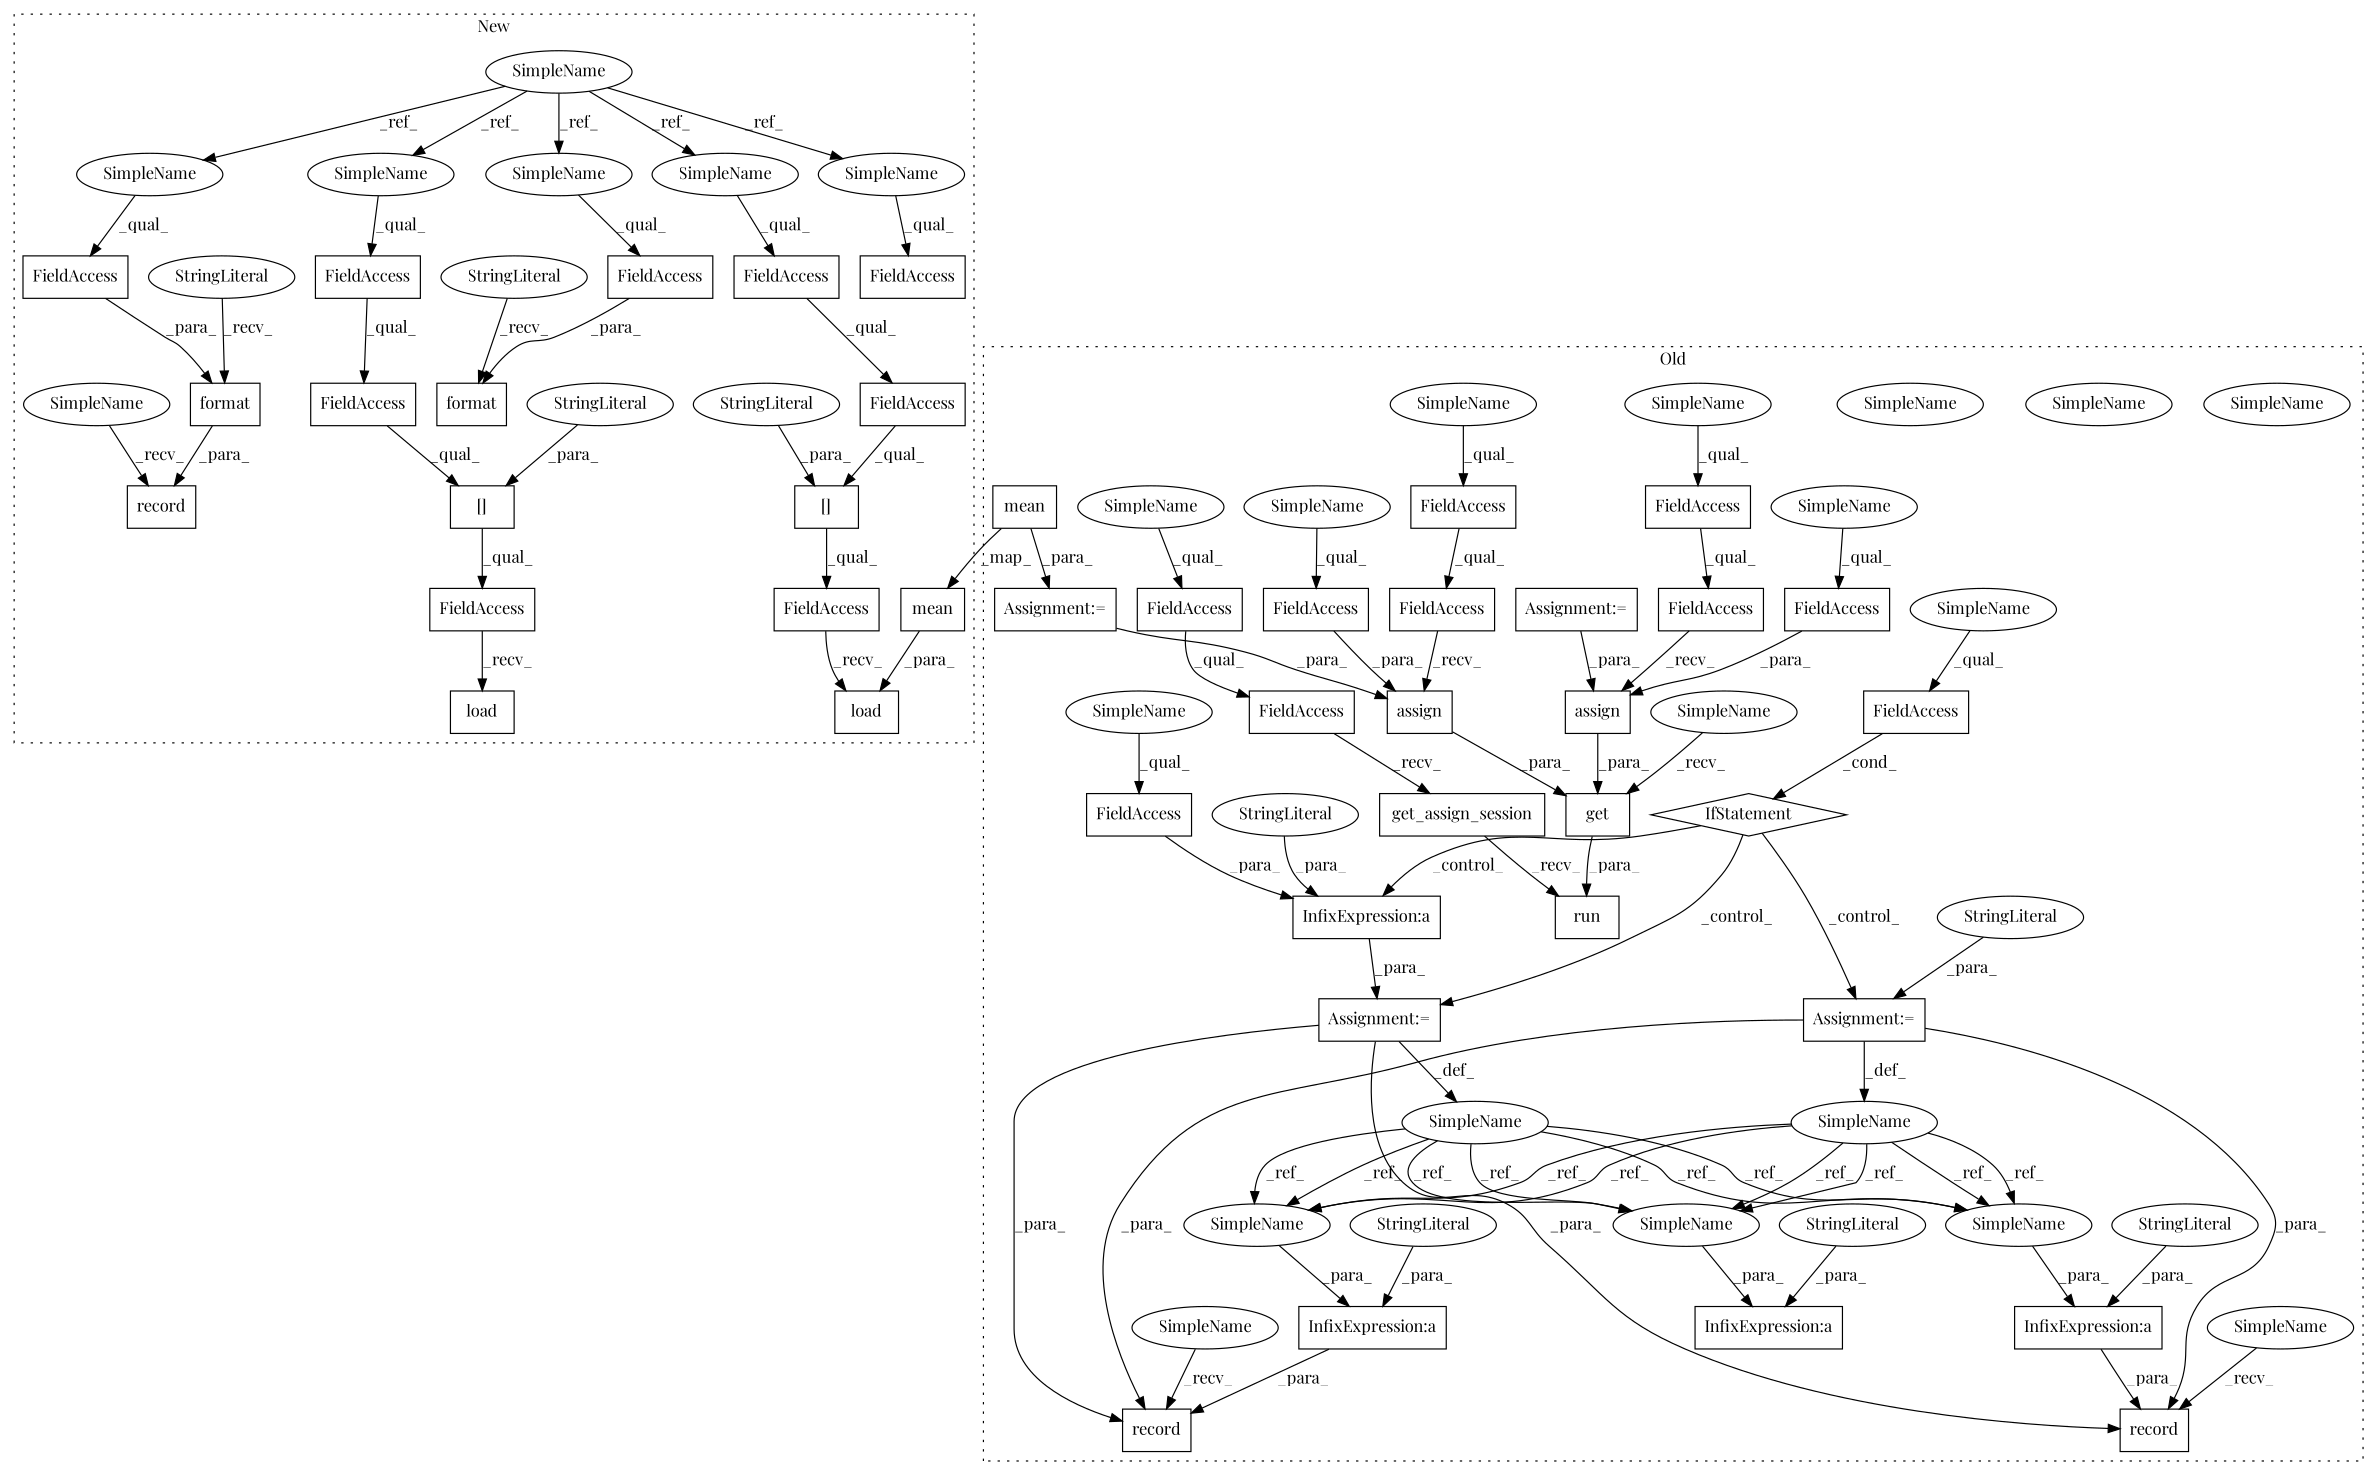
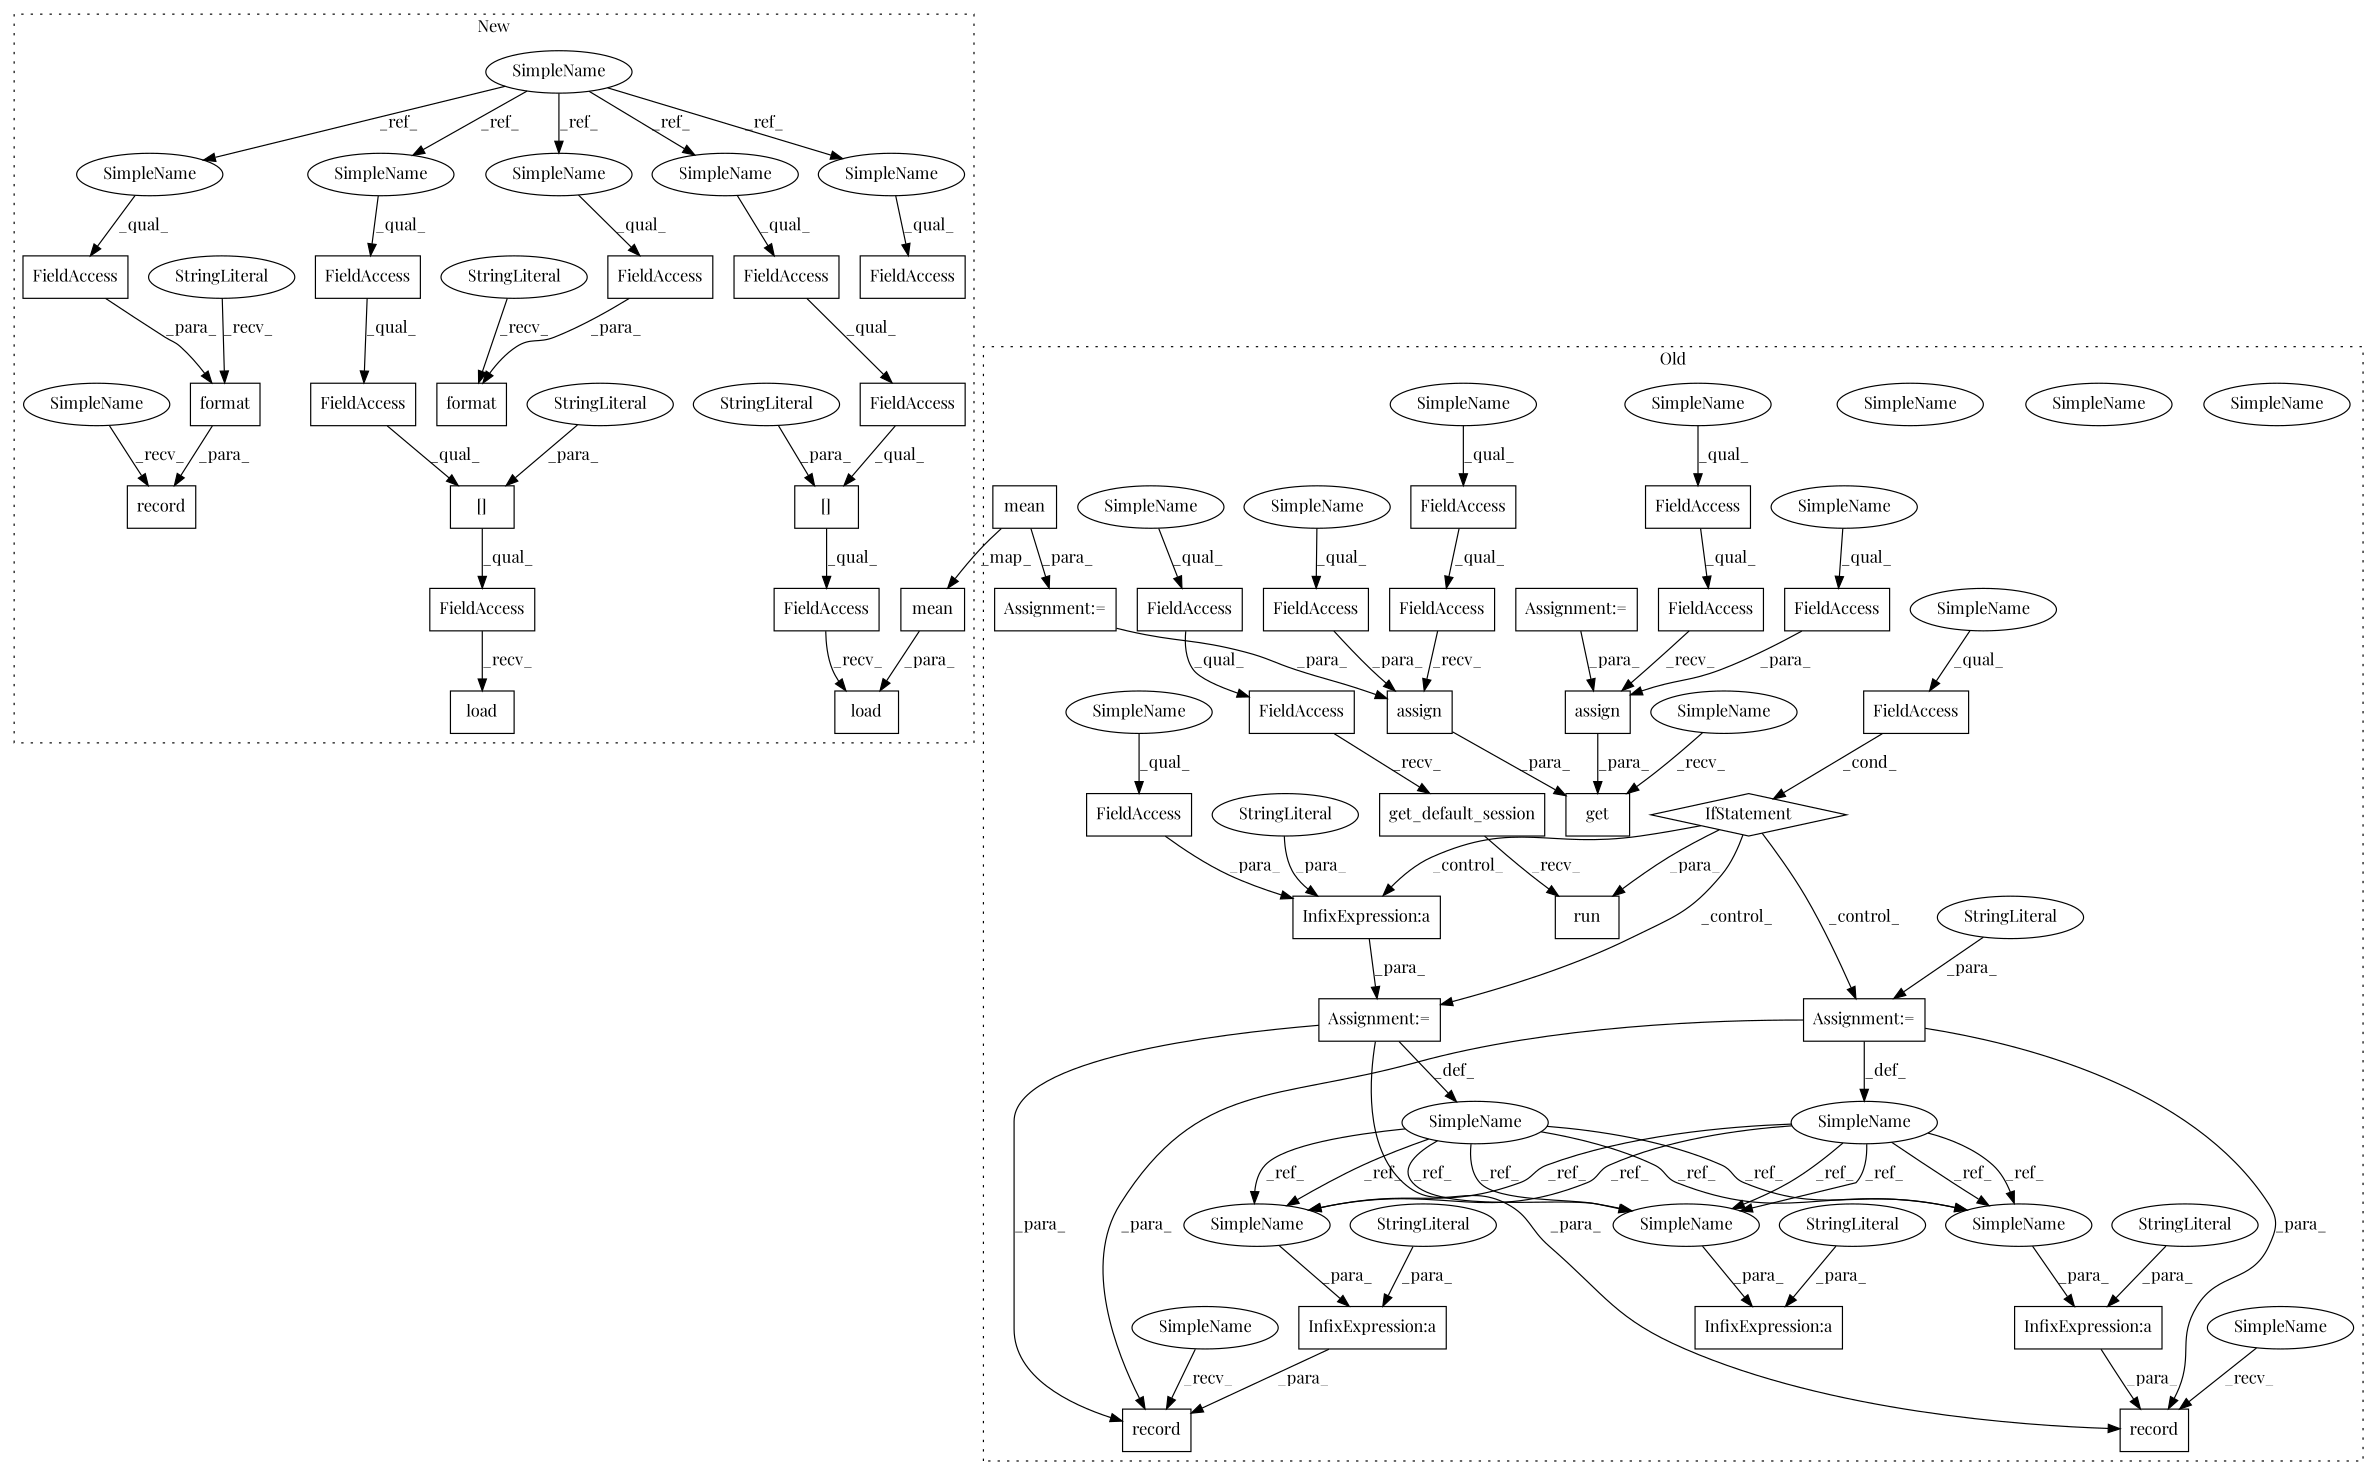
node "get_assign_session": label "get_assign_session" -> "get_default_session"
edge "get" -> "run": now "IfStatement" -> "run"
